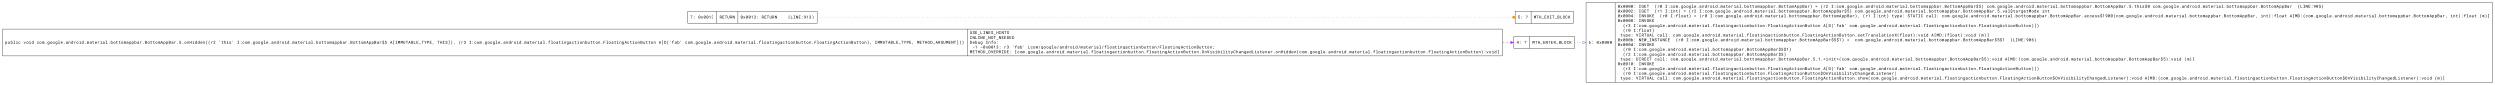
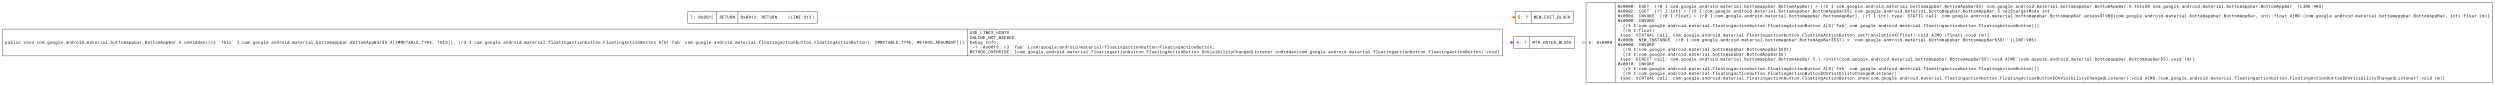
node "5: ?": text "MTH_EXIT_BLOCK" -> "NEW_EXIT_BLOCK"
